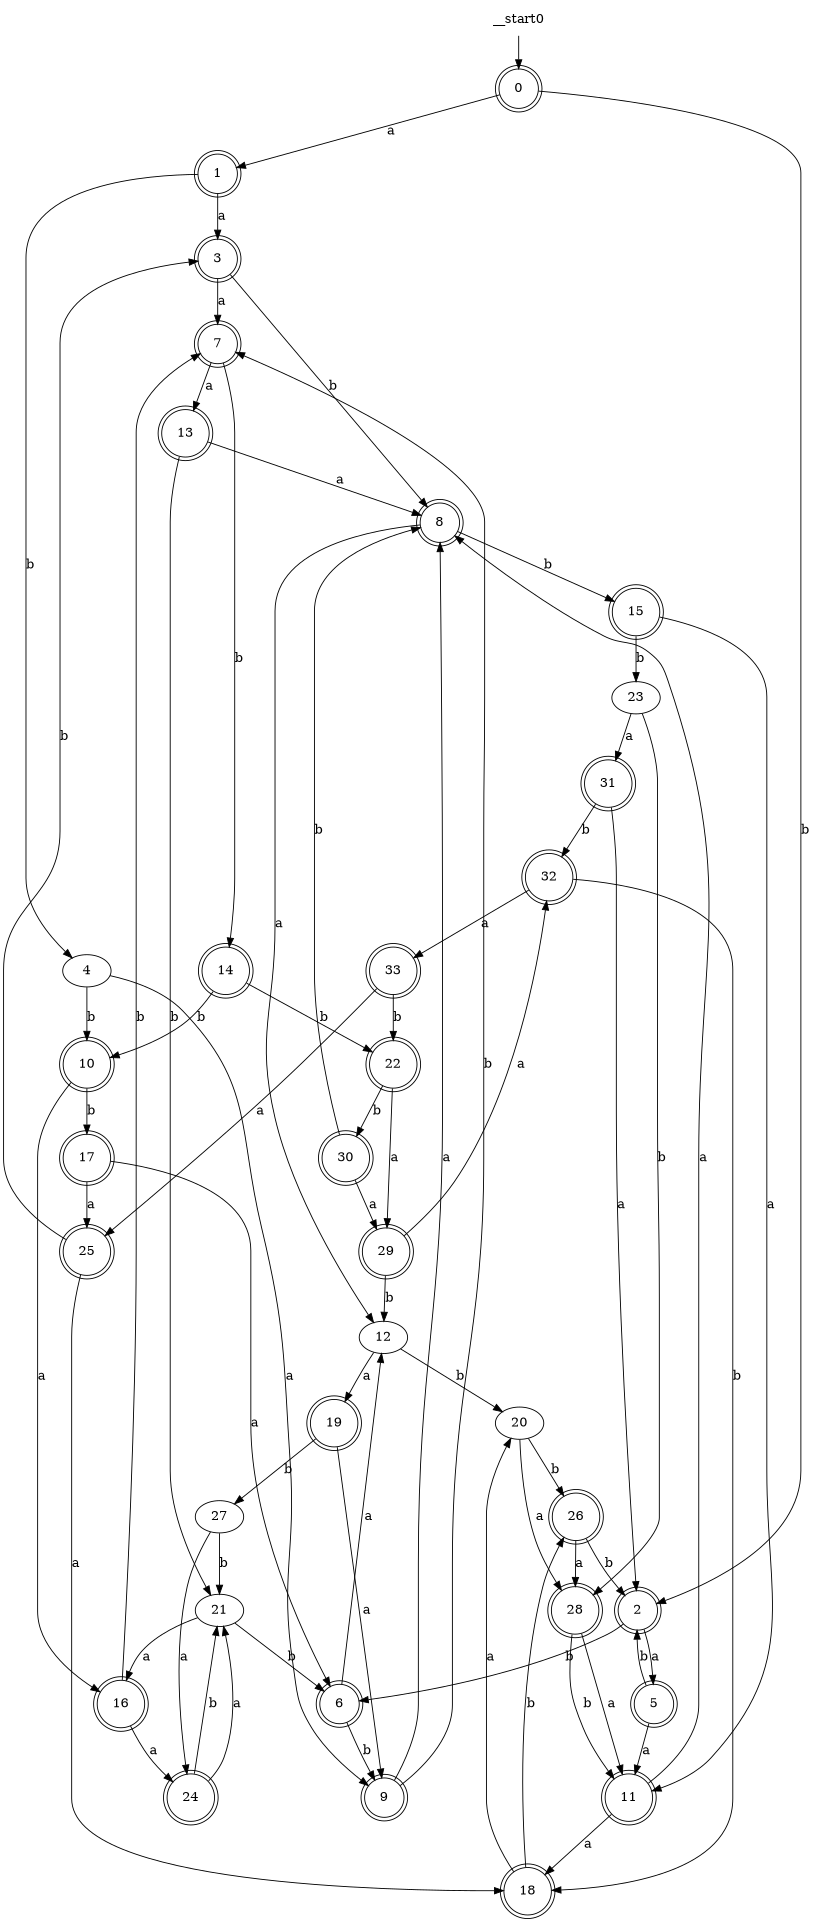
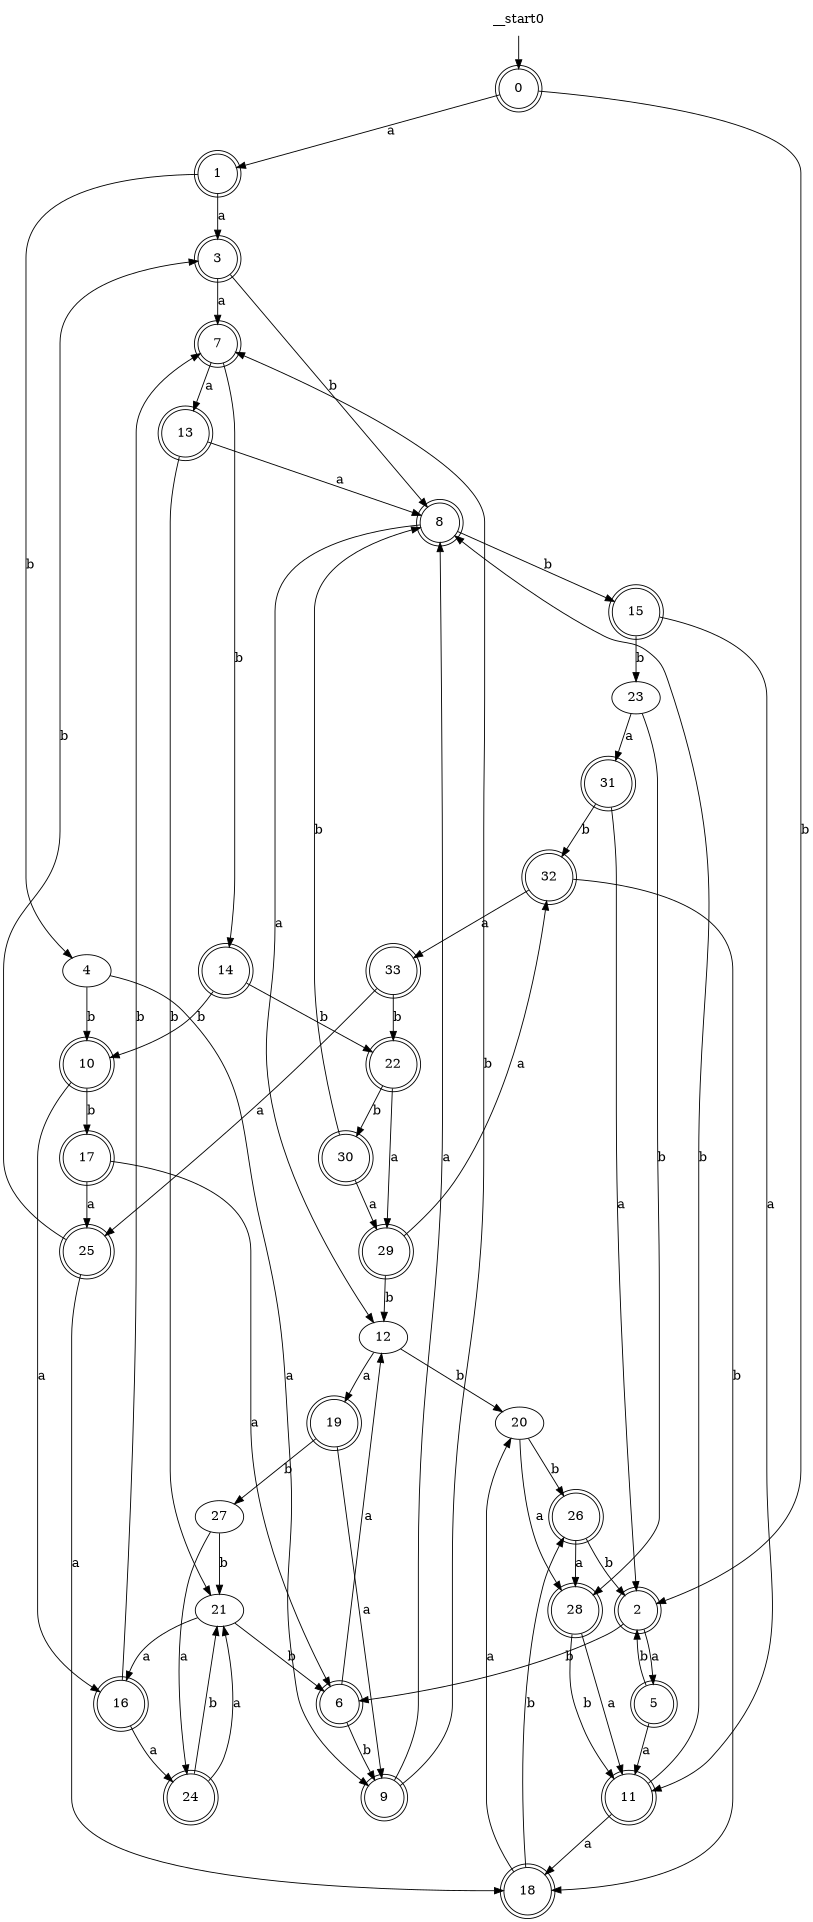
edge "11" -> "8": label "a" -> "b"
